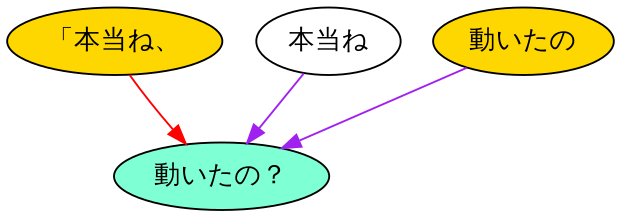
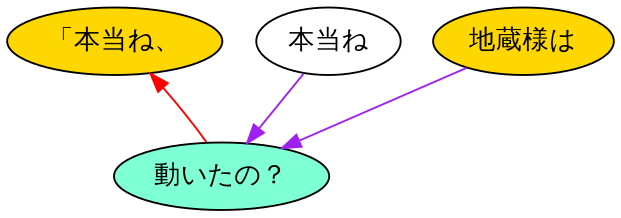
node "動いたの": label "動いたの" -> "地蔵様は"
edge "「本当ね、" -> "動いたの？": reversed
